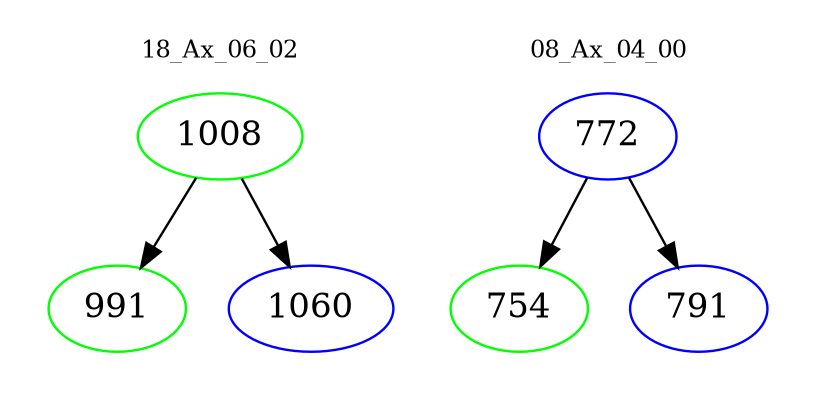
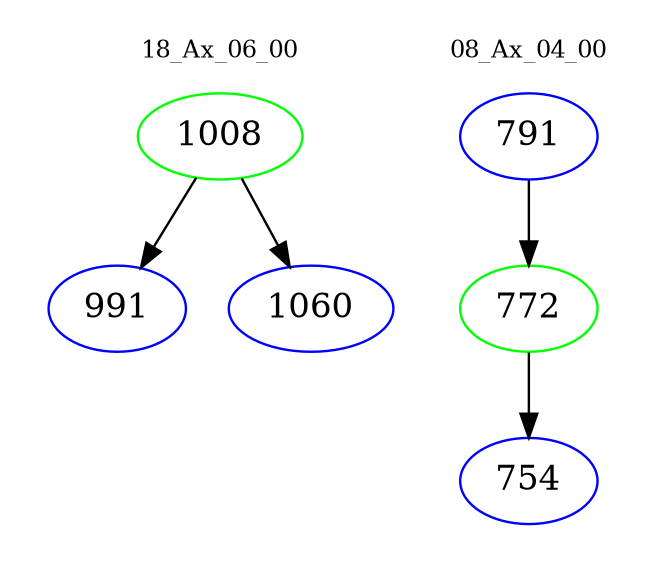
cluster "18_Ax_06_02": label "18_Ax_06_02" -> "18_Ax_06_00"
node "772": color blue -> green
edge "772" -> "791": reversed
node "991": color green -> blue
node "754": color green -> blue
